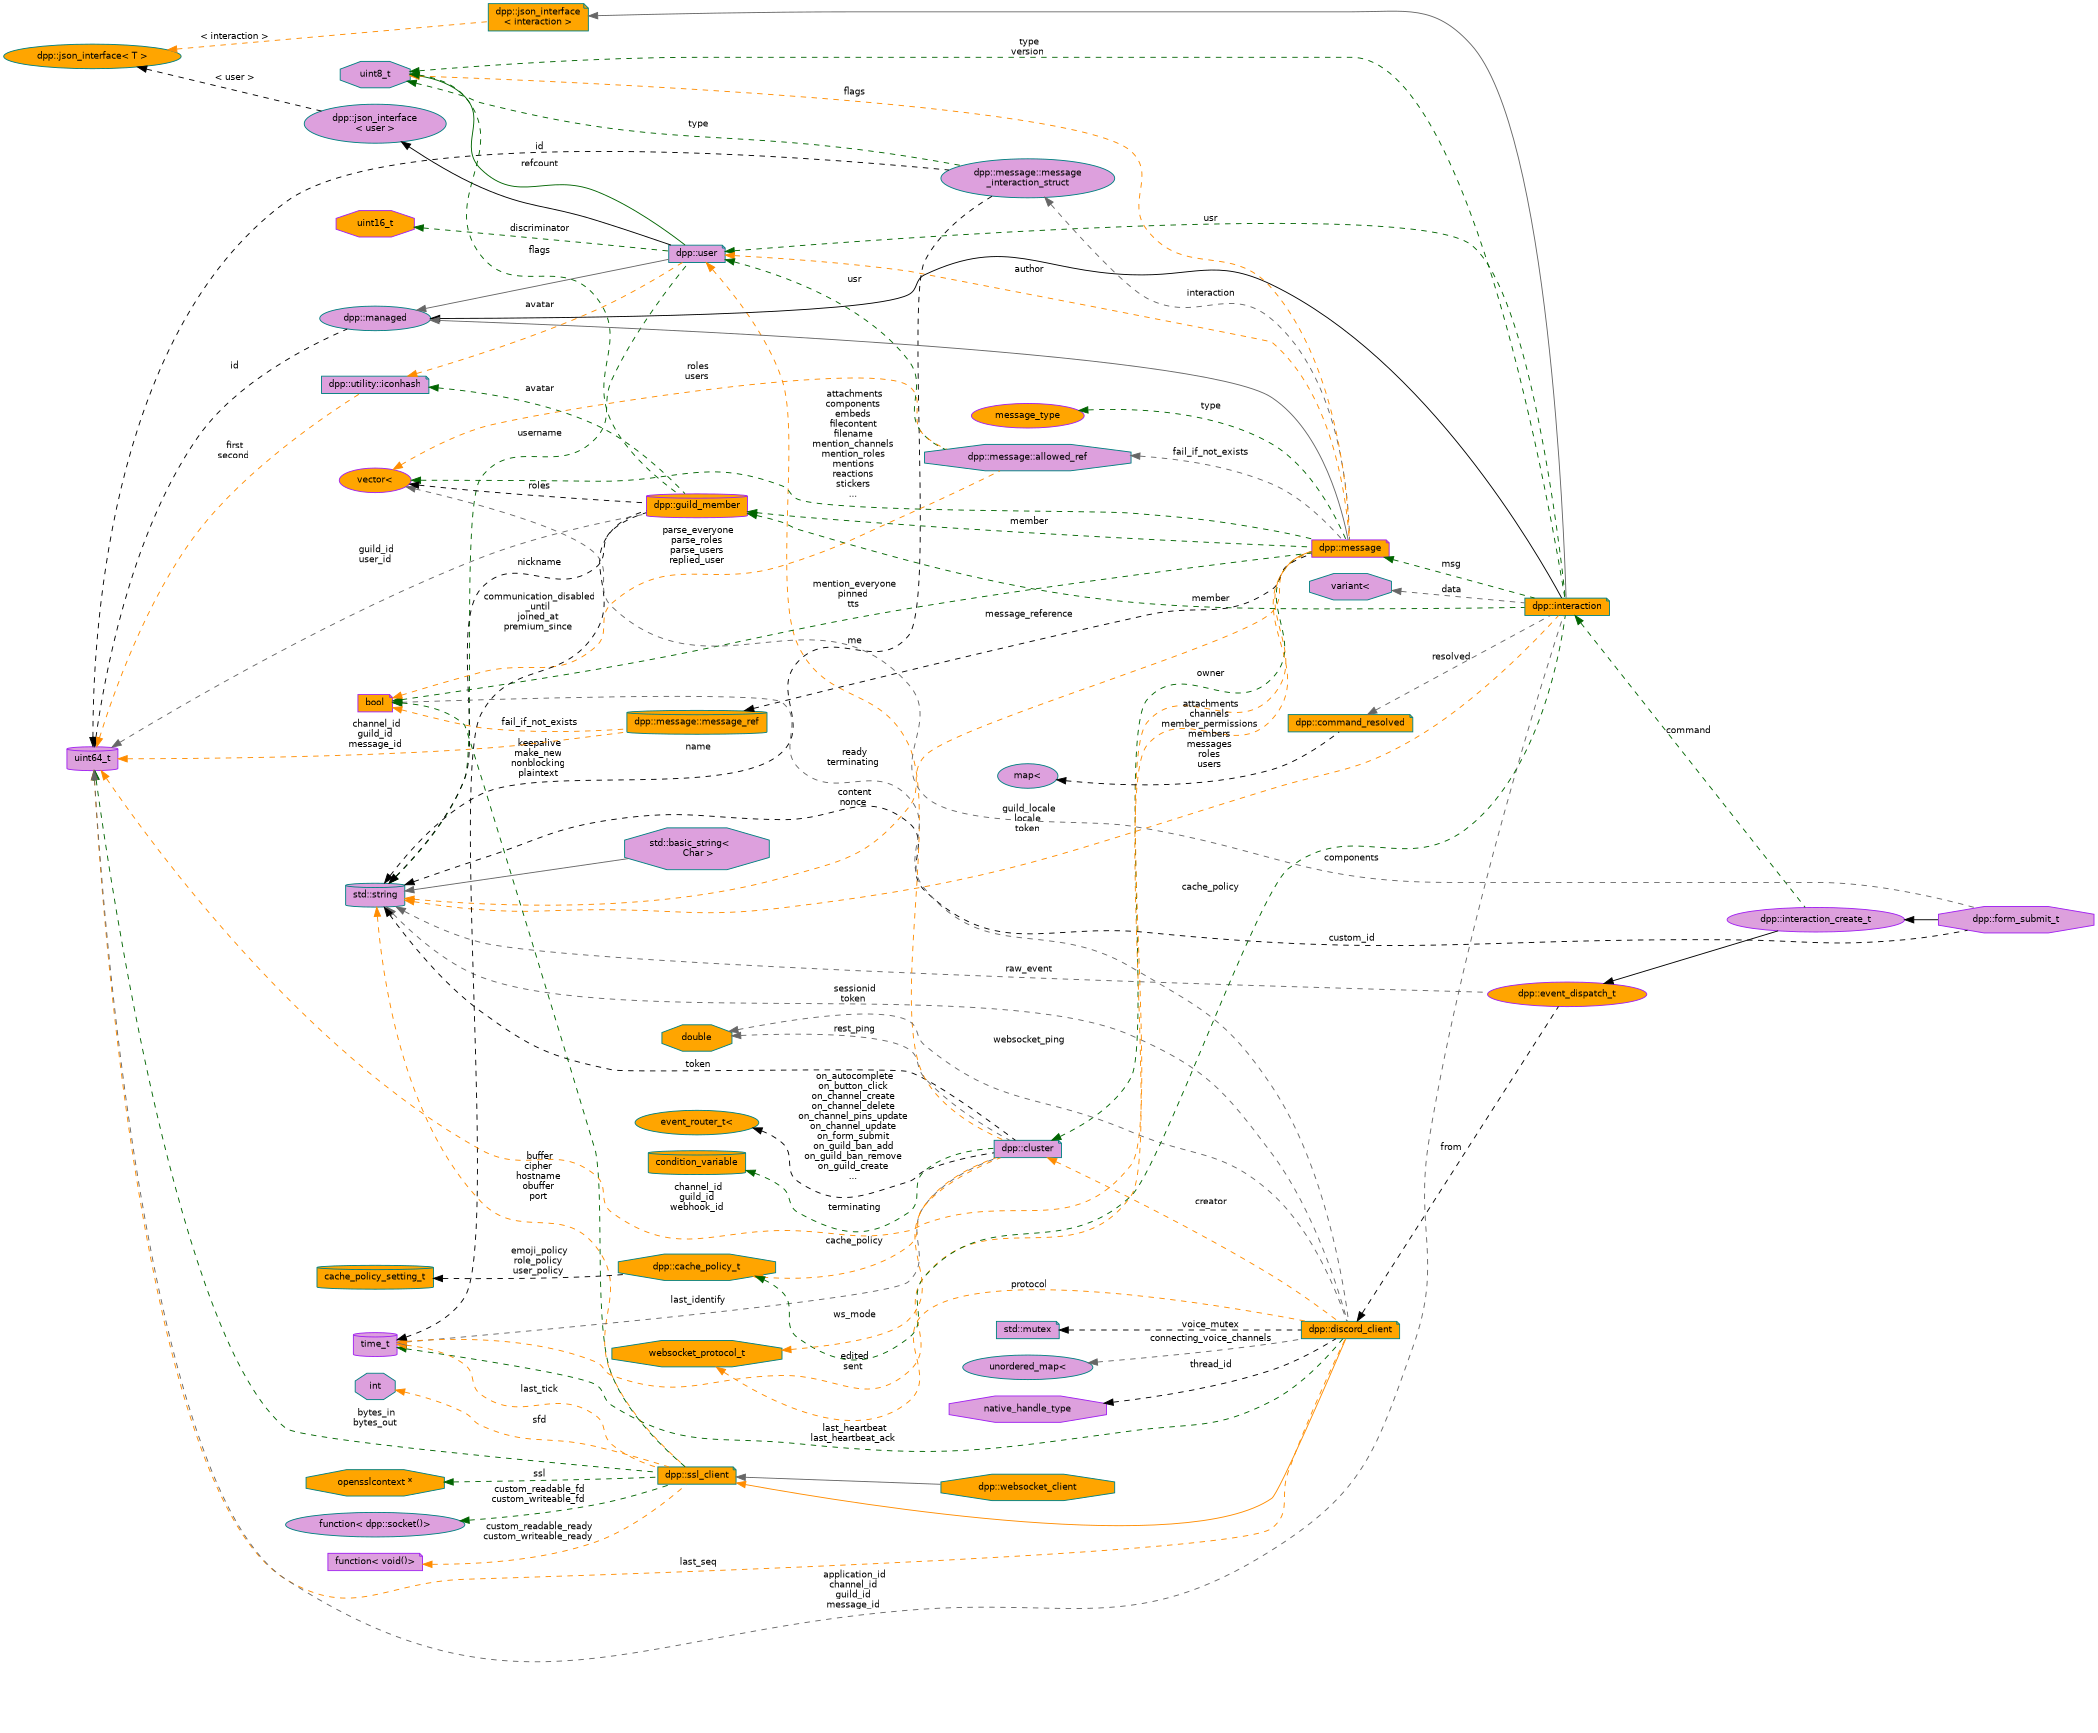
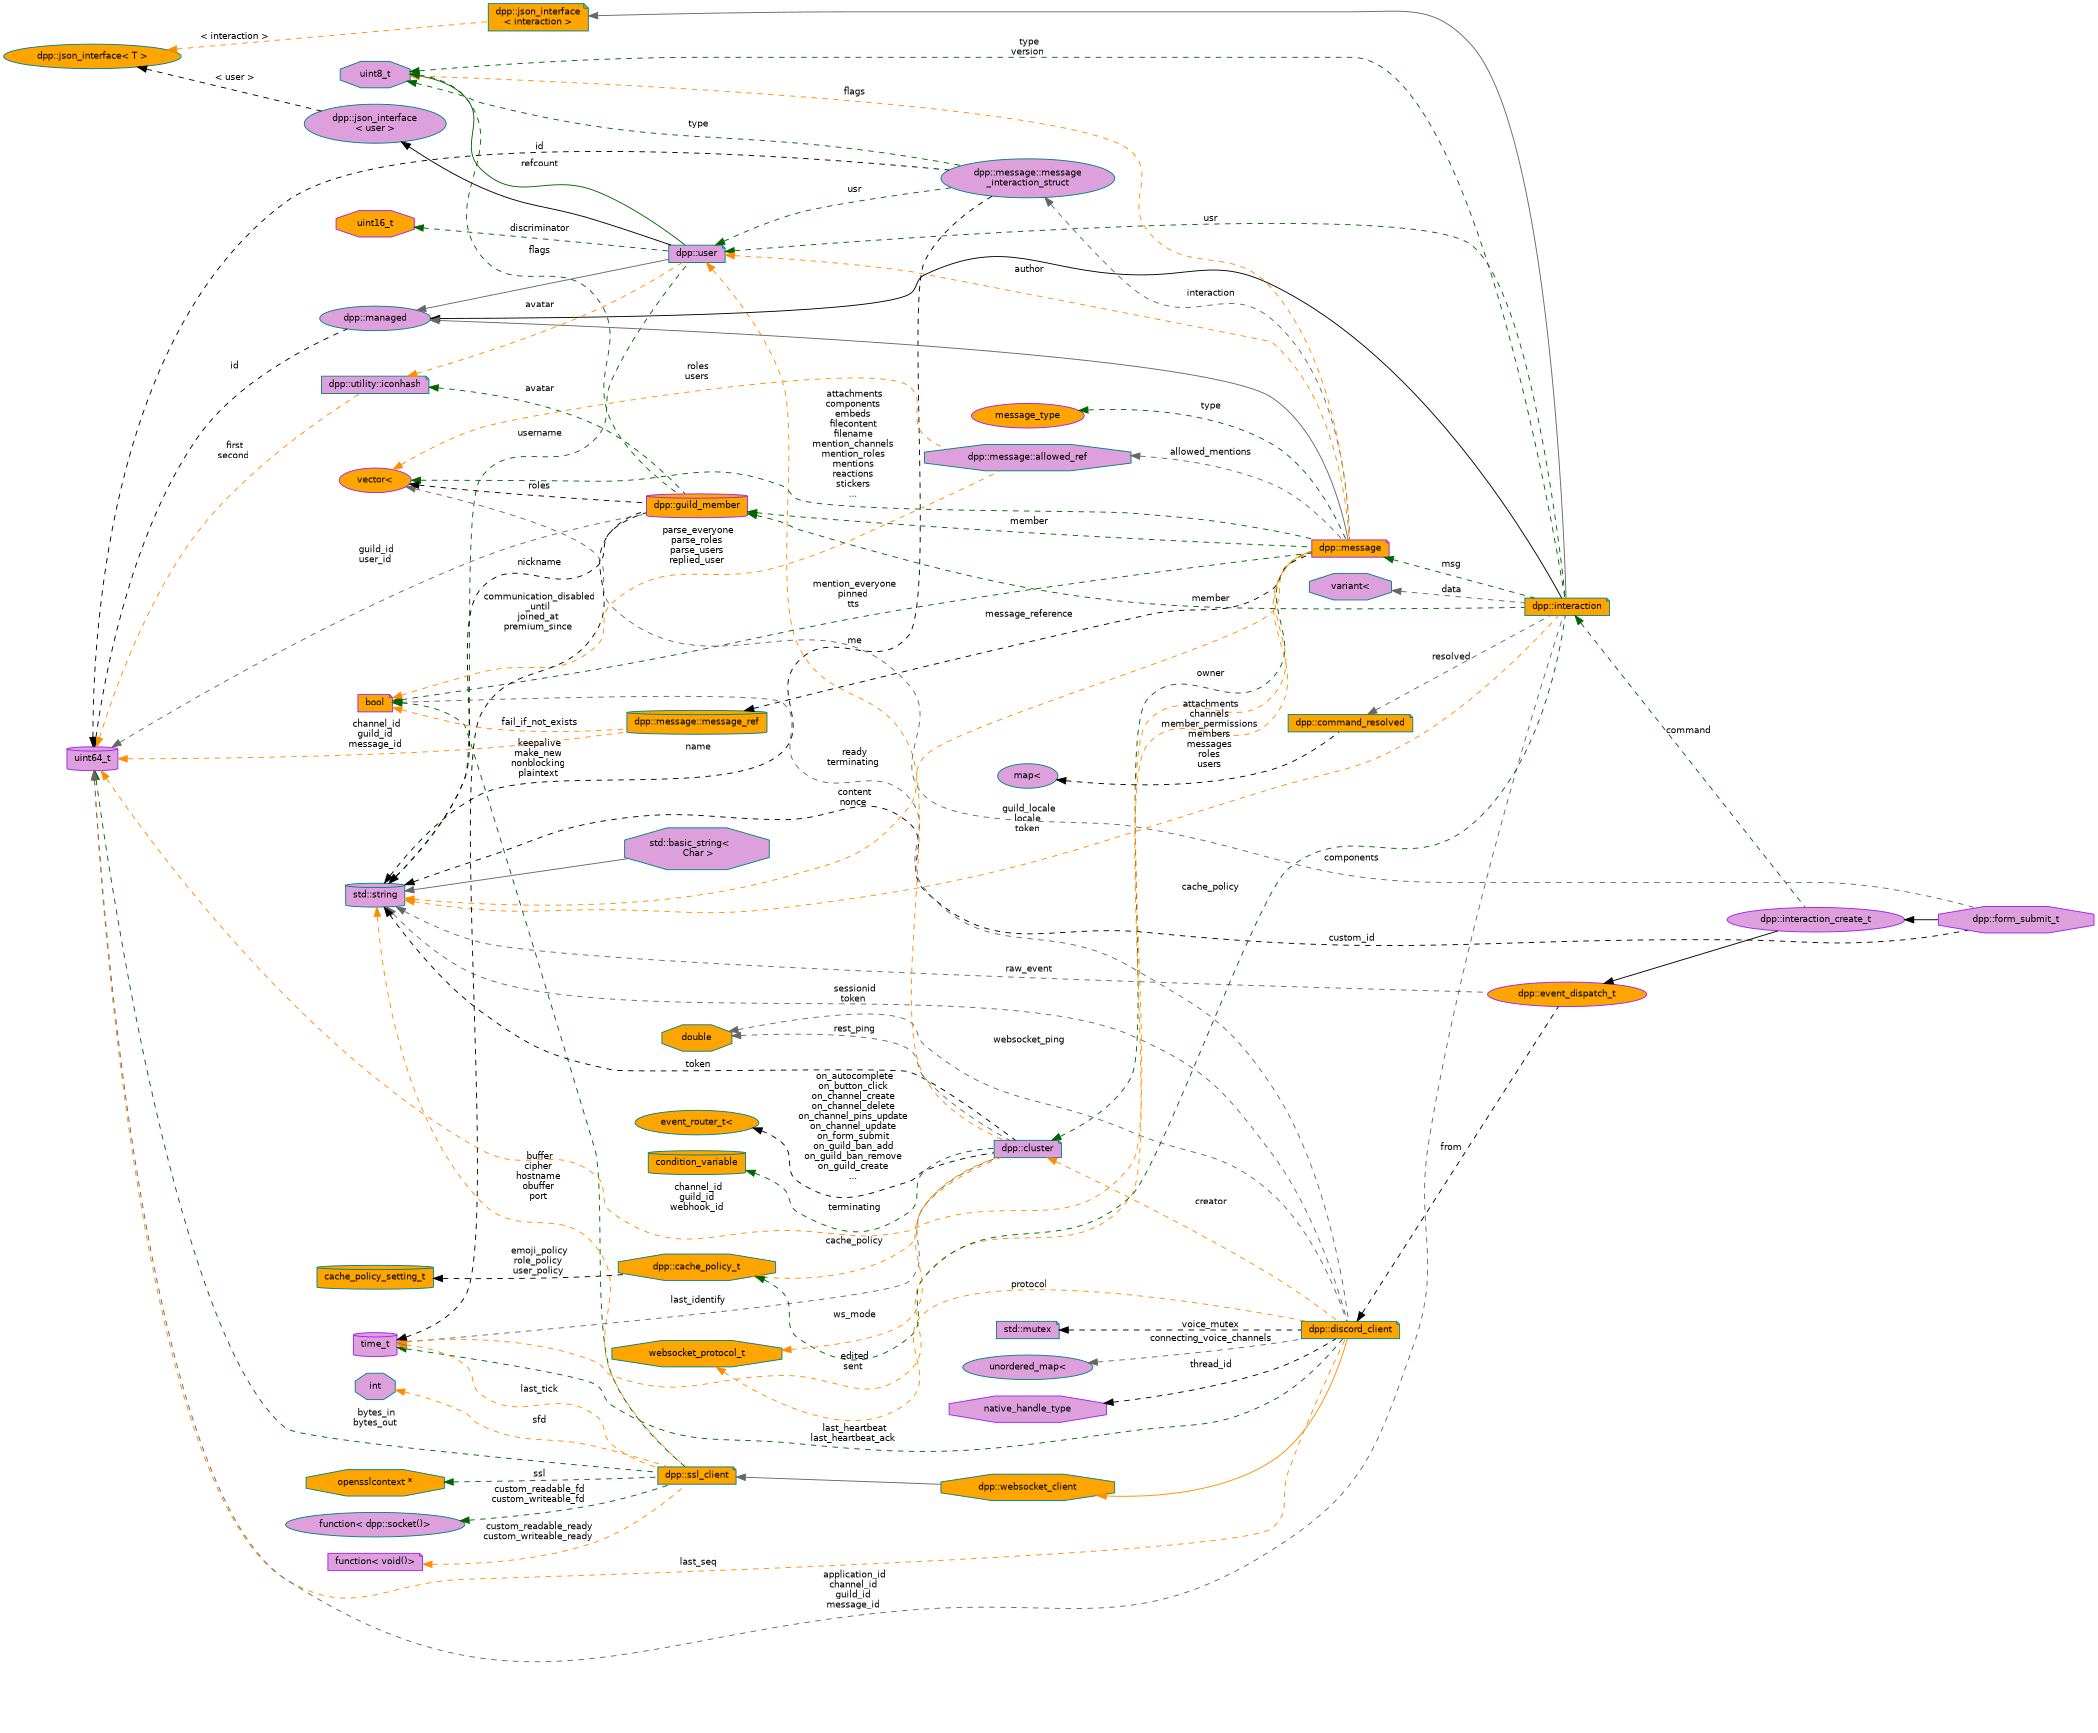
edge "dpp::message::allowed_ref" -> "dpp::user": now "dpp::message::message _interaction_struct" -> "dpp::user"
edge "dpp::message" -> "dpp::message::allowed_ref": label " fail_if_not_exists" -> " allowed_mentions"
edge "dpp::discord_client" -> "dpp::ssl_client": now "dpp::discord_client" -> "dpp::websocket_client"
